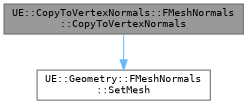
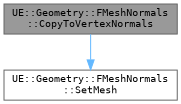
node "UE::CopyToVertexNormals::FMeshNormals ::CopyToVertexNormals": label "UE::CopyToVertexNormals::FMeshNormals ::CopyToVertexNormals" -> "UE::Geometry::FMeshNormals ::CopyToVertexNormals"
